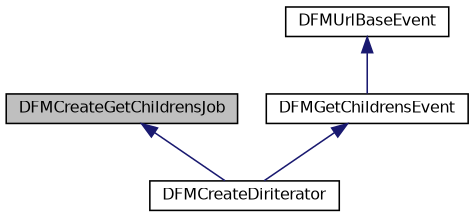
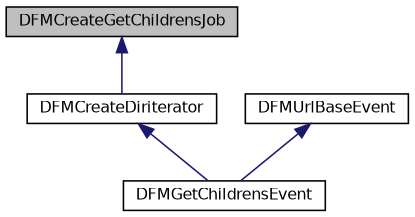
edge "DFMCreateDiriterator" -> "DFMGetChildrensEvent": reversed
